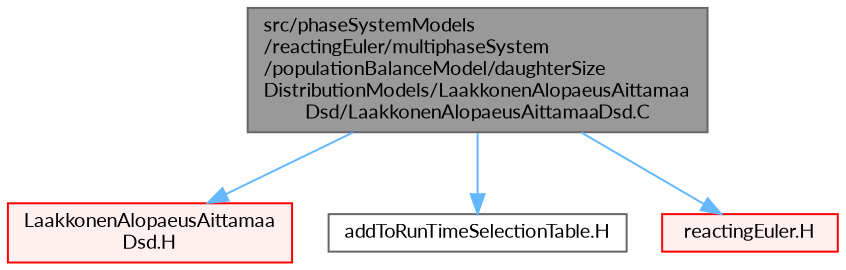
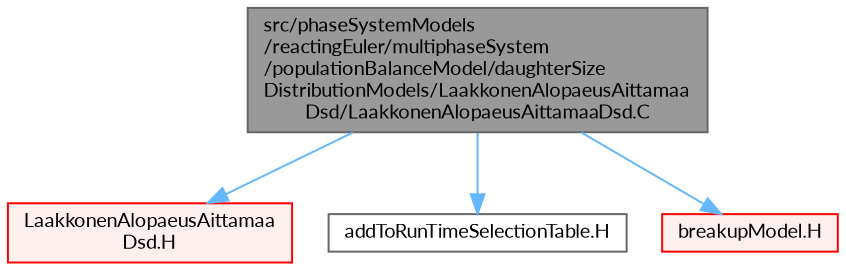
node "reactingEuler.H": label "reactingEuler.H" -> "breakupModel.H"
